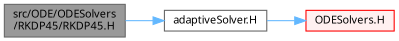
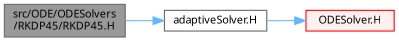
node "ODESolvers.H": label "ODESolvers.H" -> "ODESolver.H"
